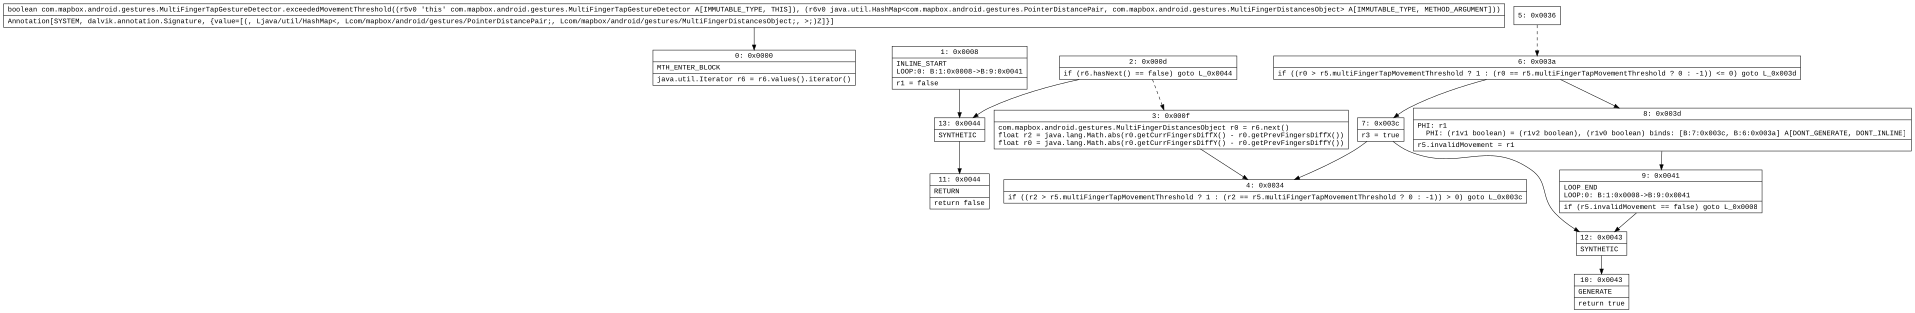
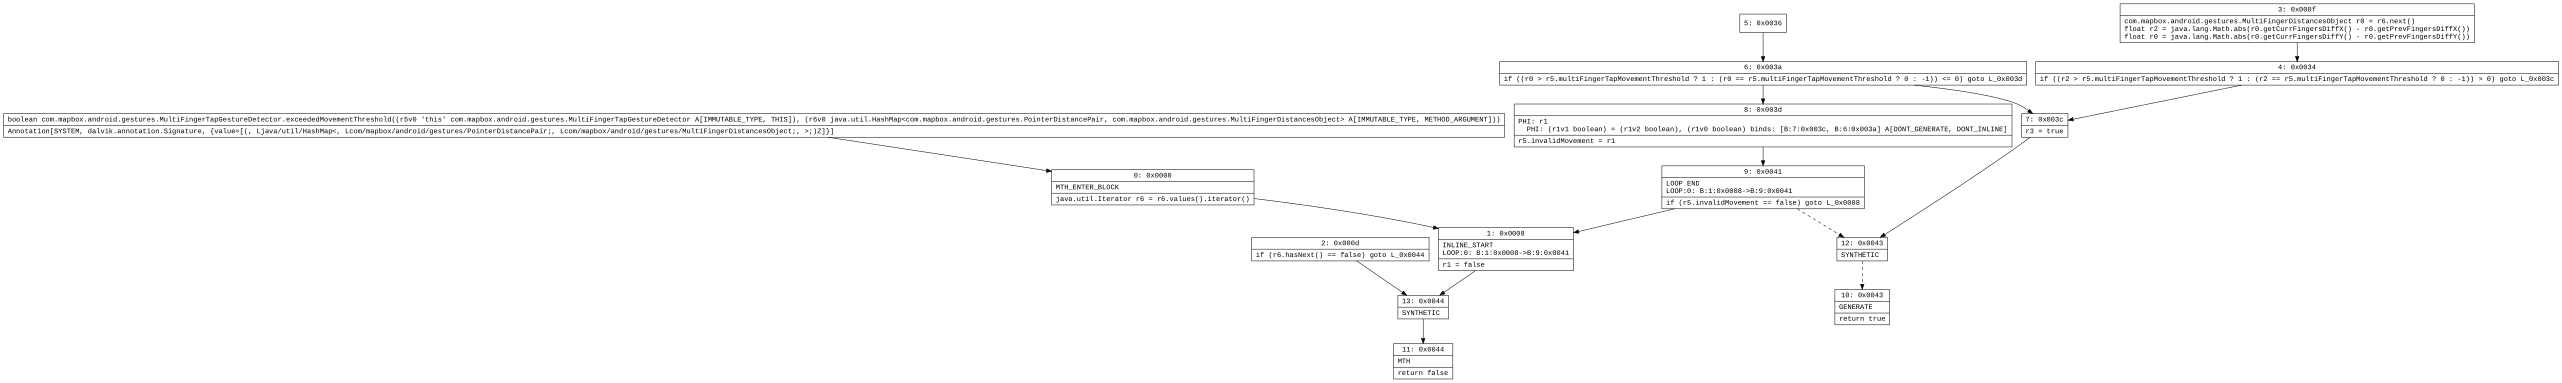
edge "5: 0x0036" -> "6: 0x003a": style dashed -> solid
edge "2: 0x000d" -> "3: 0x000f": removed
edge "7: 0x003c" -> "4: 0x0034": reversed
node "11: 0x0044": text "RETURN" -> "MTH"
edge "0: 0x0000" -> "1: 0x0008": added
edge "9: 0x0041" -> "1: 0x0008": added
edge "9: 0x0041" -> "12: 0x0043": style solid -> dashed
edge "12: 0x0043" -> "10: 0x0043": style solid -> dashed
